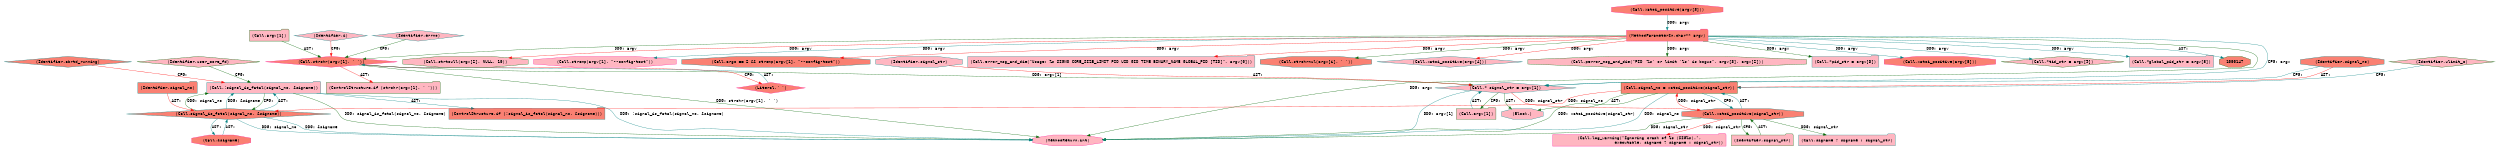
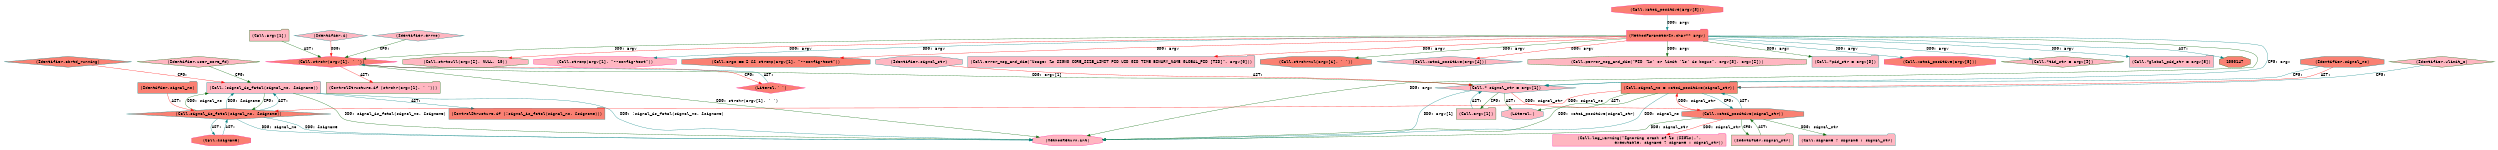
edge "(Identifier,i)" -> "(Call,strchr(argv[1], ' '))": label "CFG: " -> "DDG: "
node "(Block,)": label "(Block,)" -> "(Literal,)"
